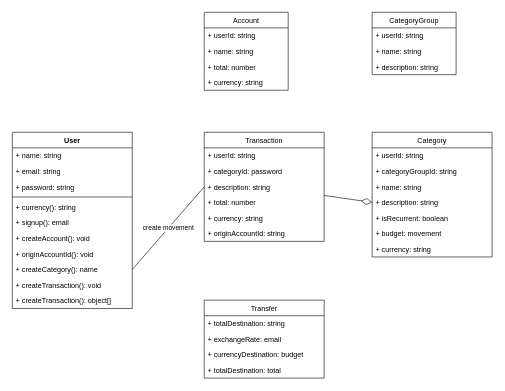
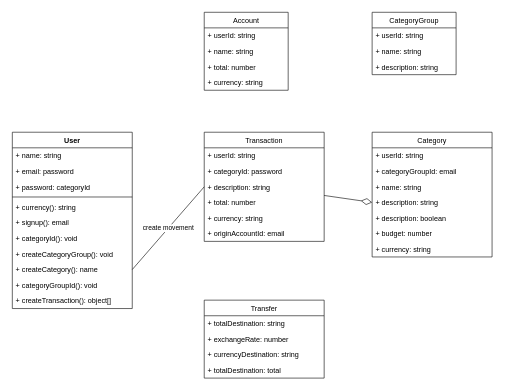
node "+ email: string": label "+ email: string" -> "+ email: password"
node "+ categoryGroupId: string": label "+ categoryGroupId: string" -> "+ categoryGroupId: email"
node "+ password: string": label "+ password: string" -> "+ password: categoryId"
node "+ isRecurrent: boolean": label "+ isRecurrent: boolean" -> "+ description: boolean"
node "+ originAccountId: string": label "+ originAccountId: string" -> "+ originAccountId: email"
node "+ budget: movement": label "+ budget: movement" -> "+ budget: number"
node "+ createAccount(): void": label "+ createAccount(): void" -> "+ categoryId(): void"
node "+ originAccountId(): void": label "+ originAccountId(): void" -> "+ createCategoryGroup(): void"
node "+ createTransaction(): void": label "+ createTransaction(): void" -> "+ categoryGroupId(): void"
node "+ exchangeRate: email": label "+ exchangeRate: email" -> "+ exchangeRate: number"
node "+ currencyDestination: budget": label "+ currencyDestination: budget" -> "+ currencyDestination: string"
